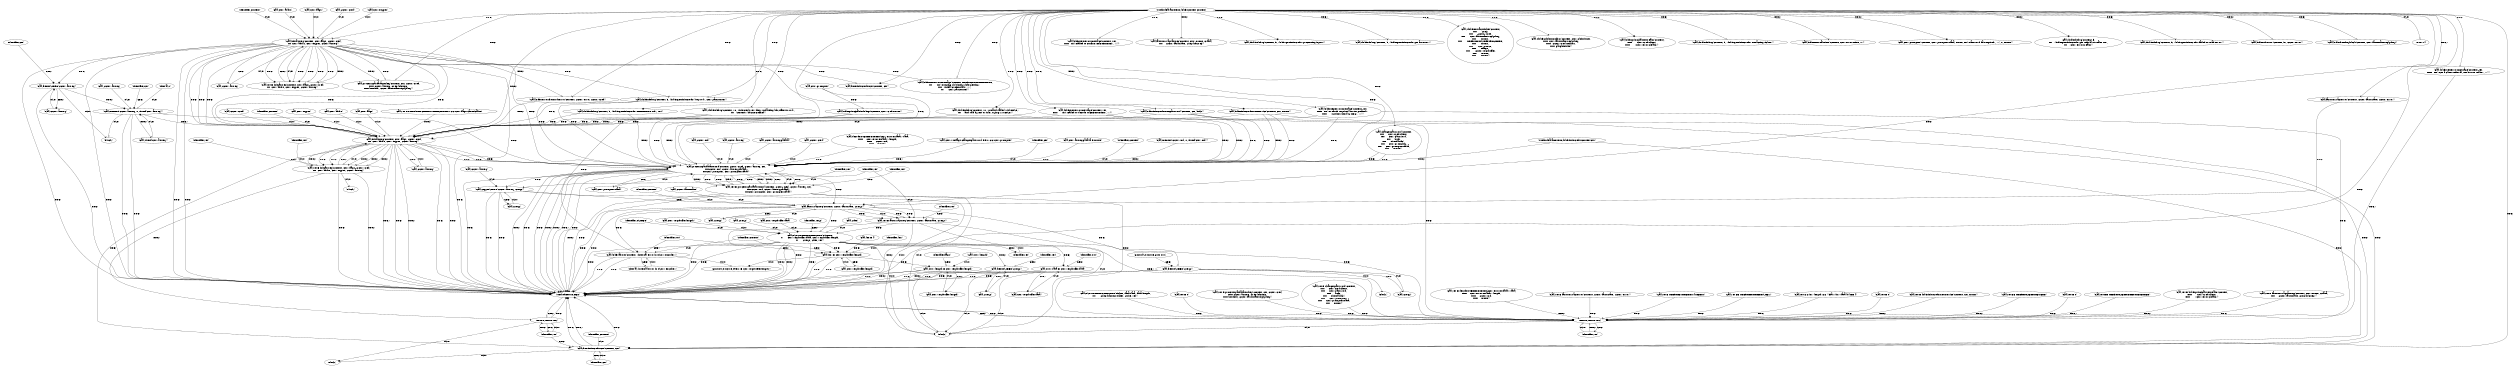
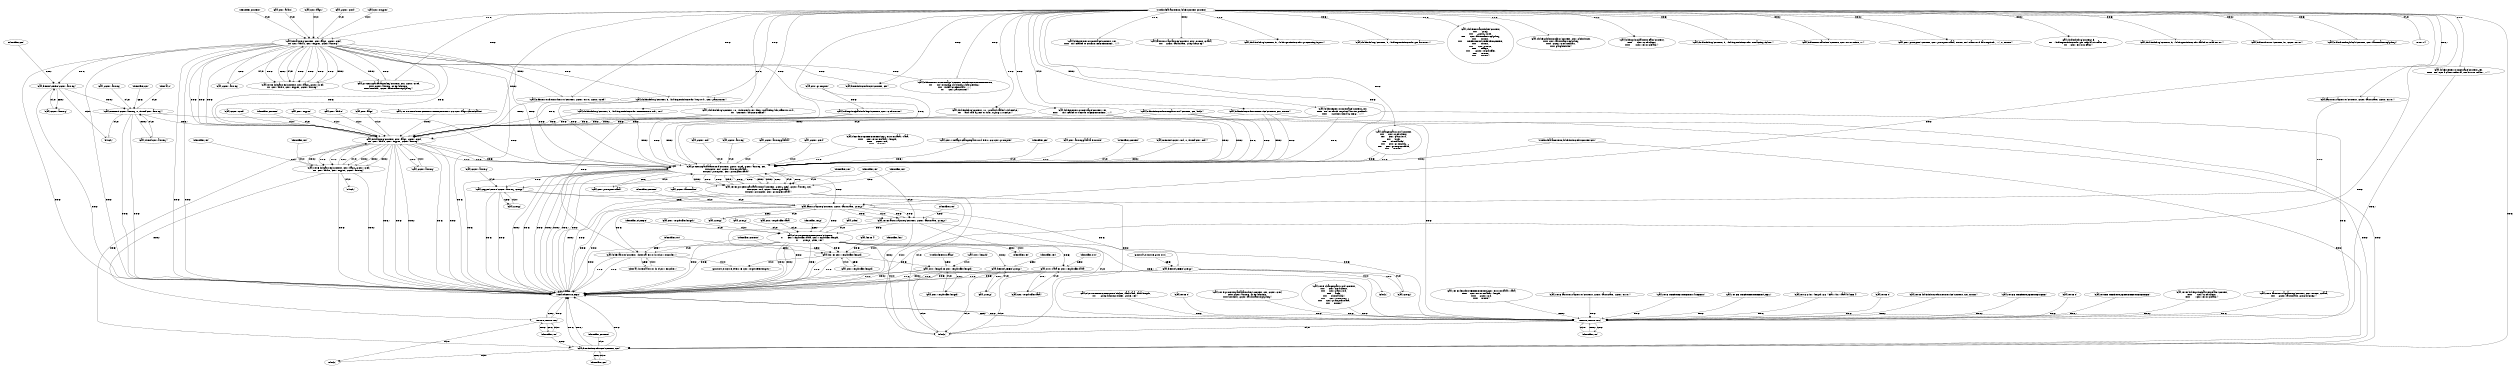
edge "(MethodParameterIn,krb5_context context)" -> "(Call,krb5_init_creds_set_password(context, ctx, buf2))": removed, label "DDG:"
edge "(MethodParameterIn,krb5_context context)" -> "(Call,krb5_init_creds_set_service(context, ctx, NULL))": label "DDG: " -> "AST: "
node "(Identifier,flags)": label "(Identifier,flags)" -> "(MethodReturn,flags)"
